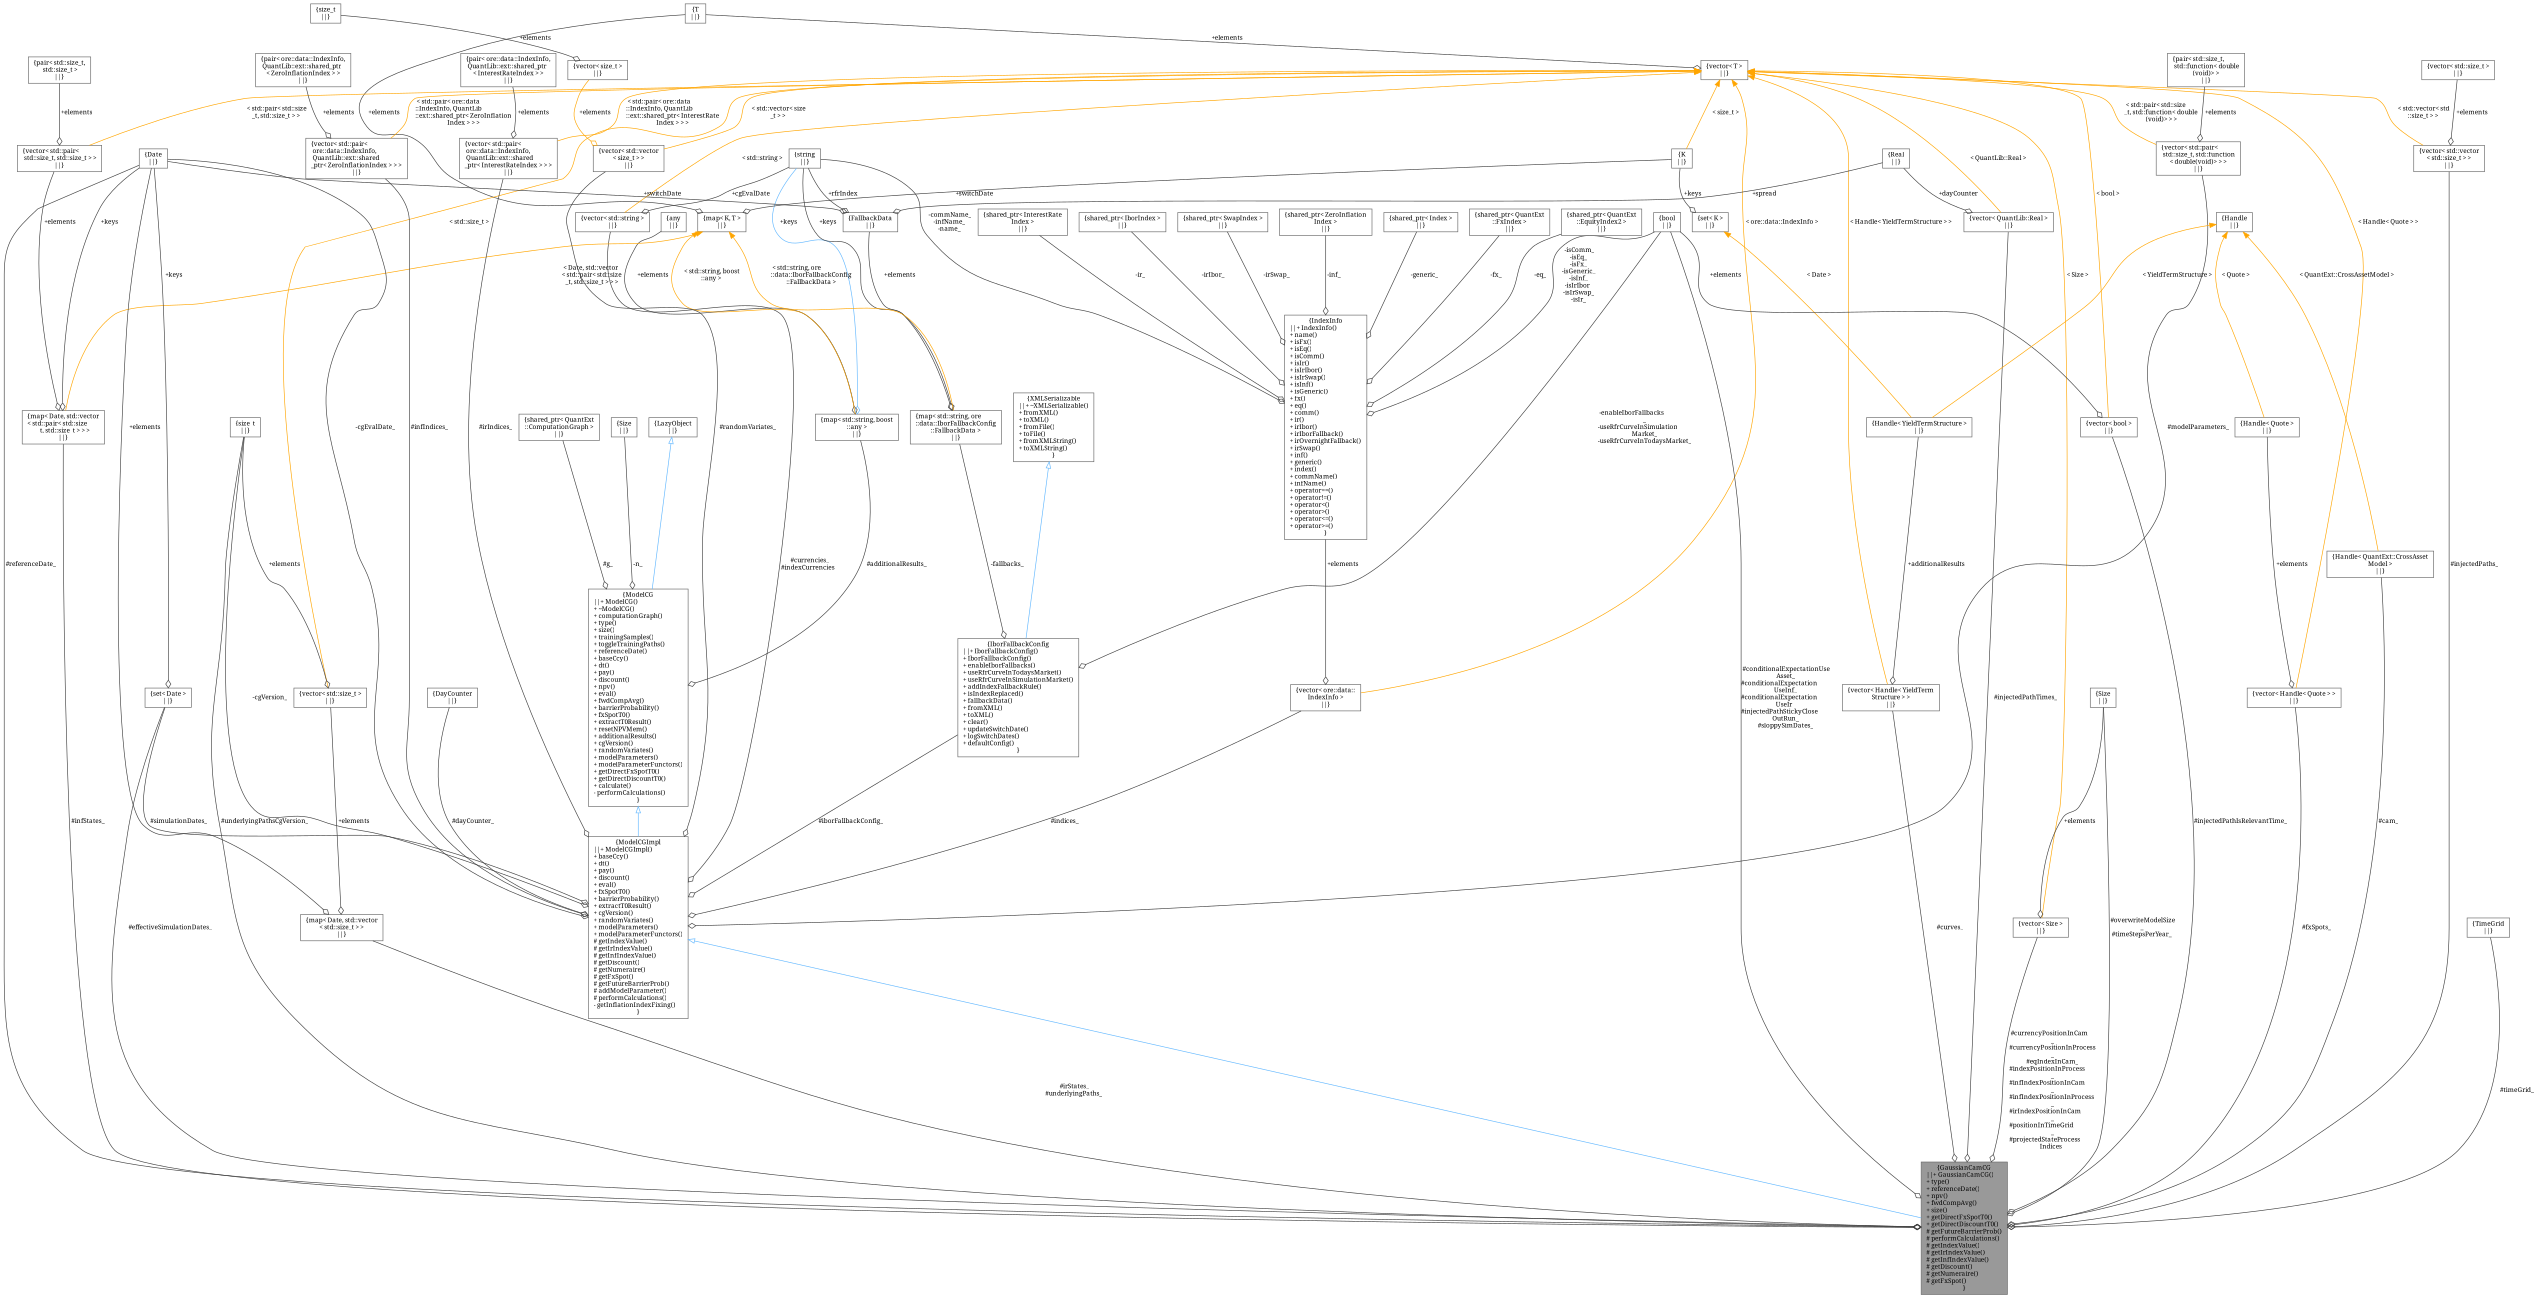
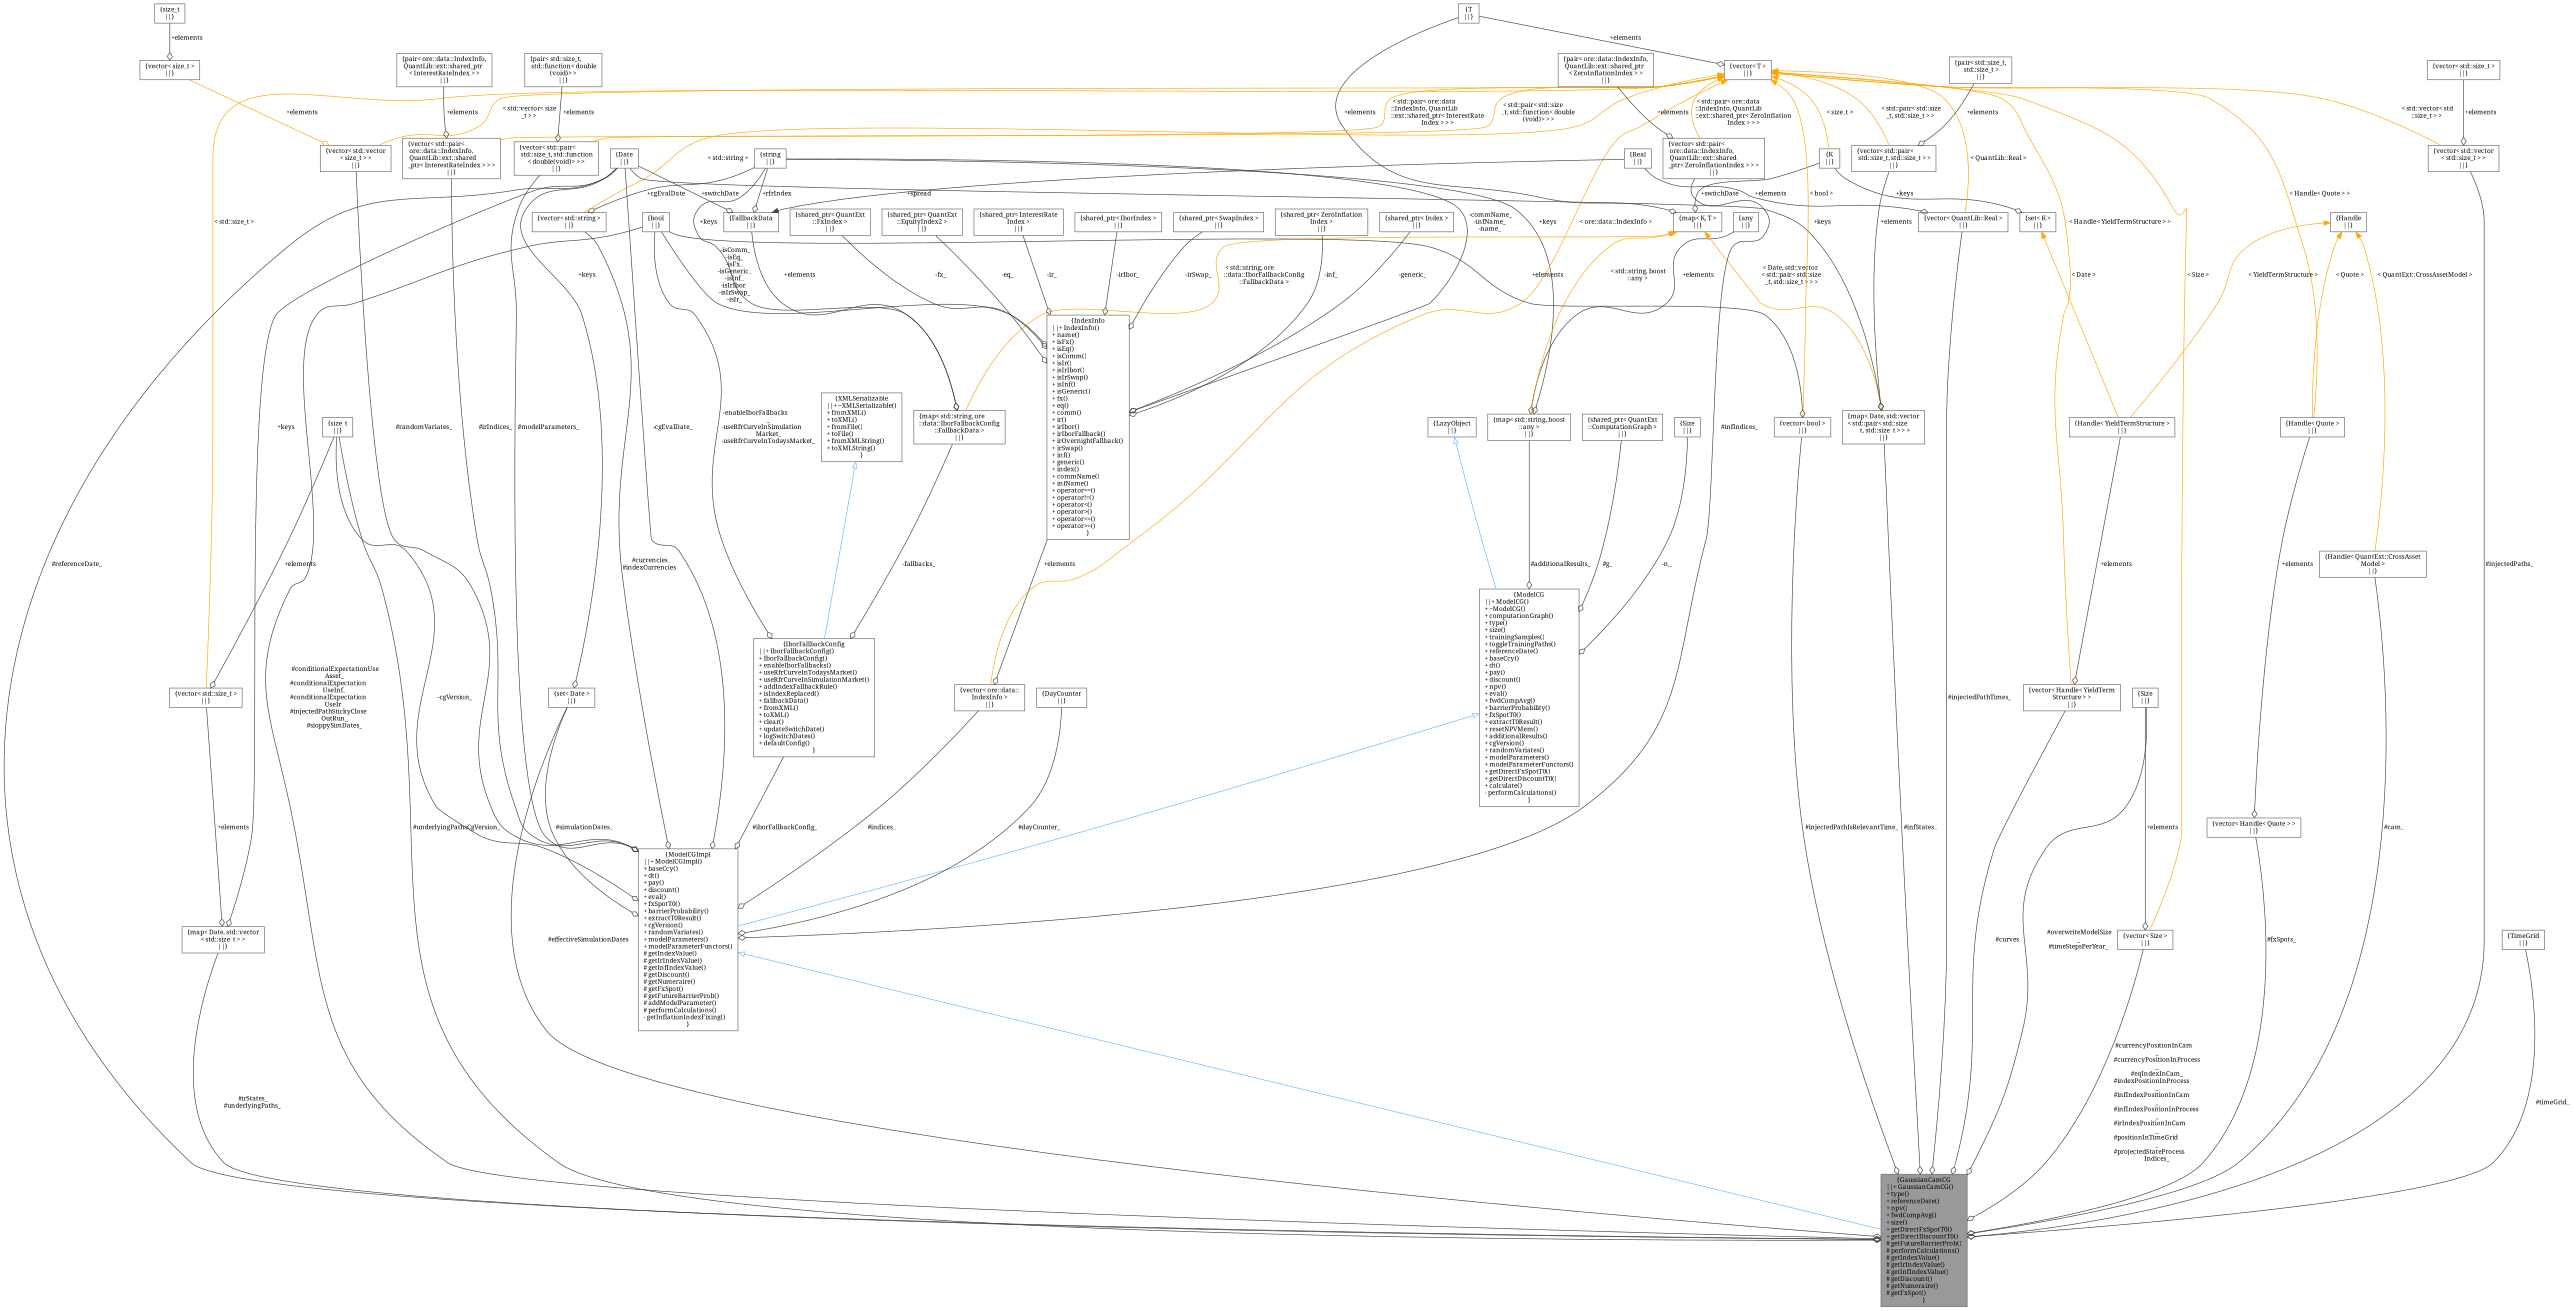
edge "{vector< Handle< Quote > > ||}" -> "{vector< T > ||}": now "{Handle< Quote > ||}" -> "{vector< T > ||}"
edge "{Real ||}" -> "{vector< QuantLib::Real > ||}": label " +dayCounter" -> " +elements"
edge "{Real ||}" -> "{FallbackData ||}": arrowhead odiamond -> normal
edge "{string ||}" -> "{map< std::string, boost ::any > ||}": color steelblue1 -> grey25
edge "{Date ||}" -> "{map< Date, std::vector < std::size_t > > ||}": label " +elements" -> " +keys"
edge "{Handle< YieldTermStructure > ||}" -> "{vector< Handle< YieldTerm Structure > > ||}": label " +additionalResults" -> " +elements"
